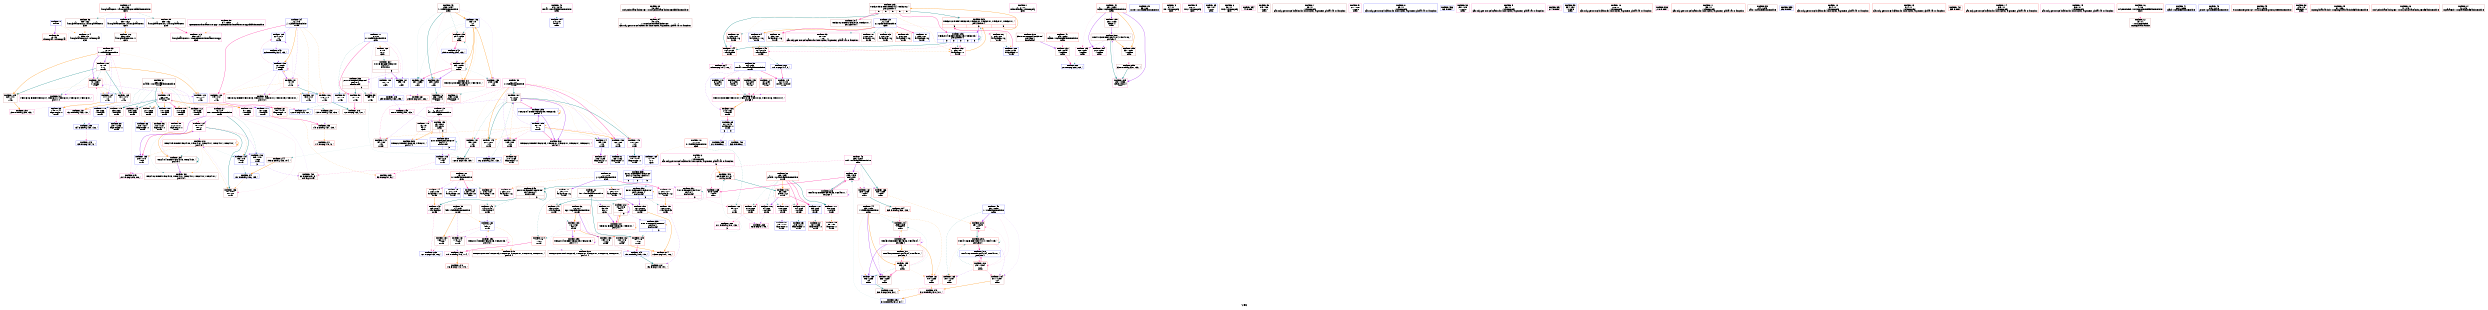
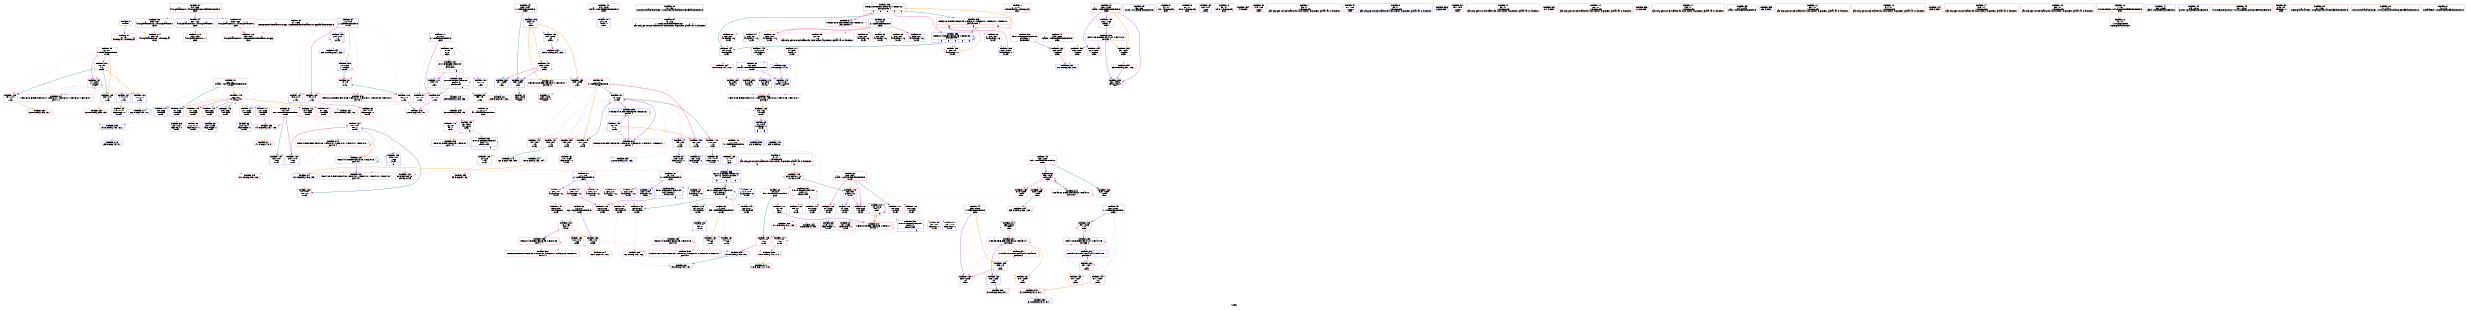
node "NodeID: 93": removed
edge "NodeID: 30" -> "NodeID: 177": reversed
edge "NodeID: 350" -> "NodeID: 147": removed
node "NodeID: 149": added
edge "NodeID: 150" -> "NodeID: 274": style bold -> dotted
